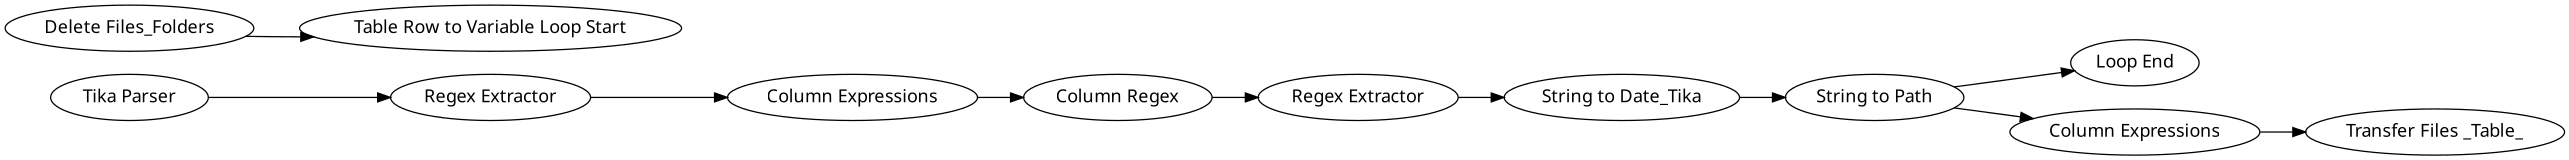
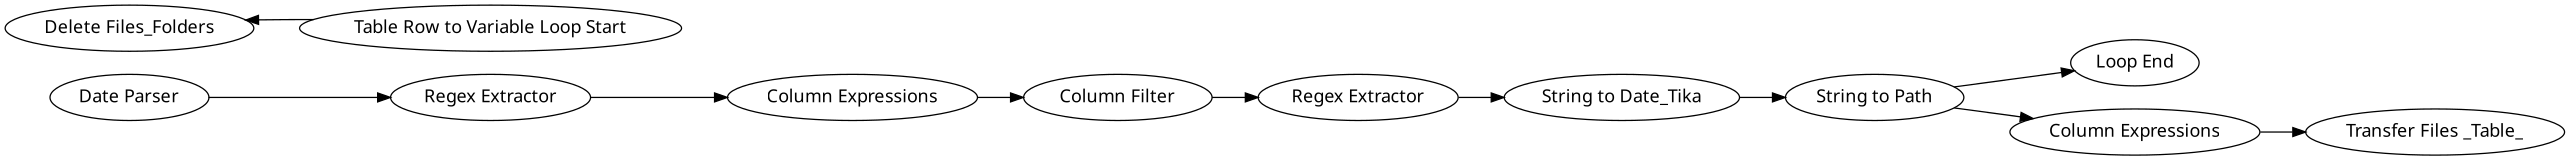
edge "Delete Files_Folders" -> "Table Row to Variable Loop Start": reversed
node "Tika Parser": label "Tika Parser" -> "Date Parser"
node "Column Regex": label "Column Regex" -> "Column Filter"
